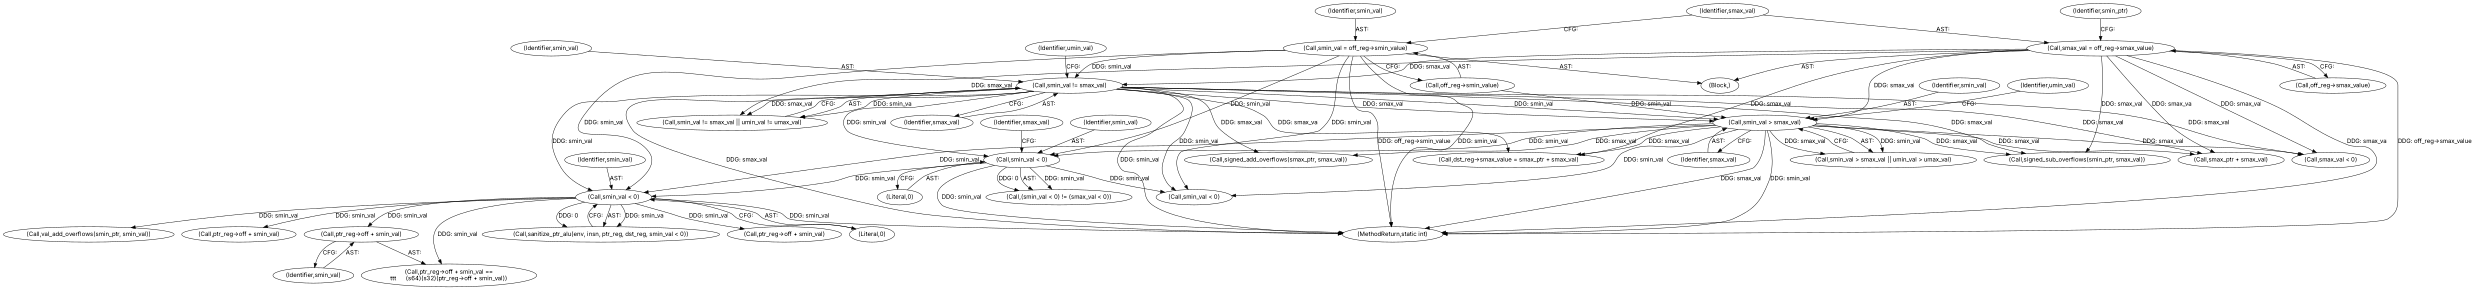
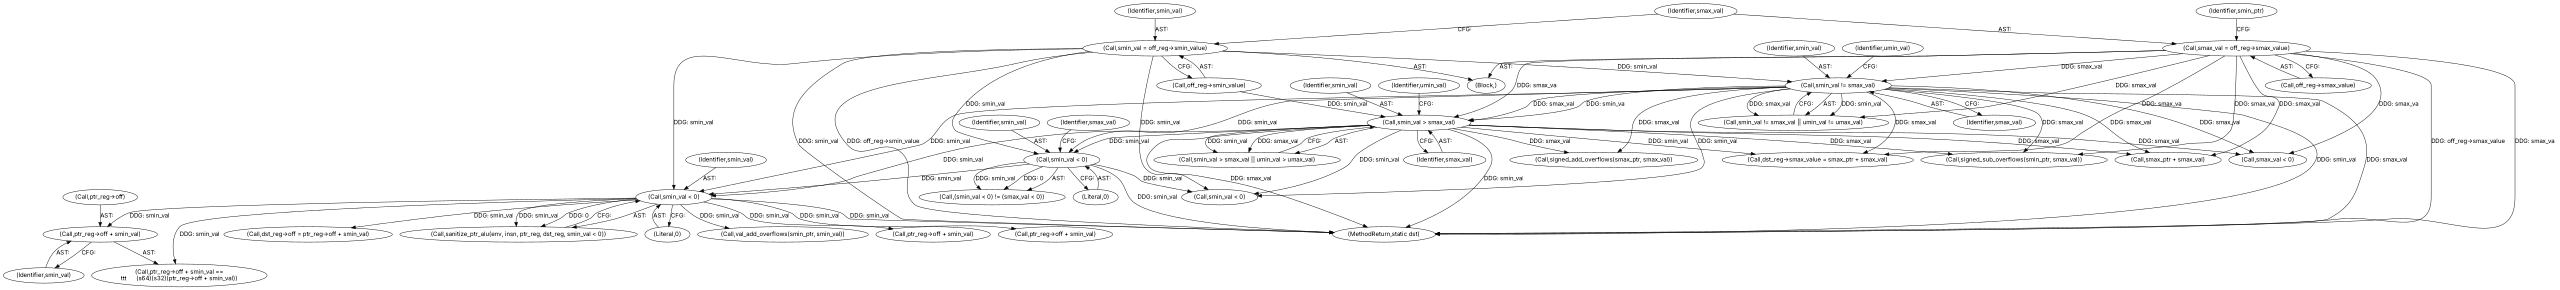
edge "(Call,smin_val > smax_val)" -> "(Call,dst_reg->smax_value = smax_ptr + smax_val)": label "DDG: smax_val" -> "DDG: smin_val"
node "(Call,ptr_reg->off)": added
node "(Call,dst_reg->off = ptr_reg->off + smin_val)": added
node "(MethodReturn,static int)": label "(MethodReturn,static int)" -> "(MethodReturn,static dst)"
